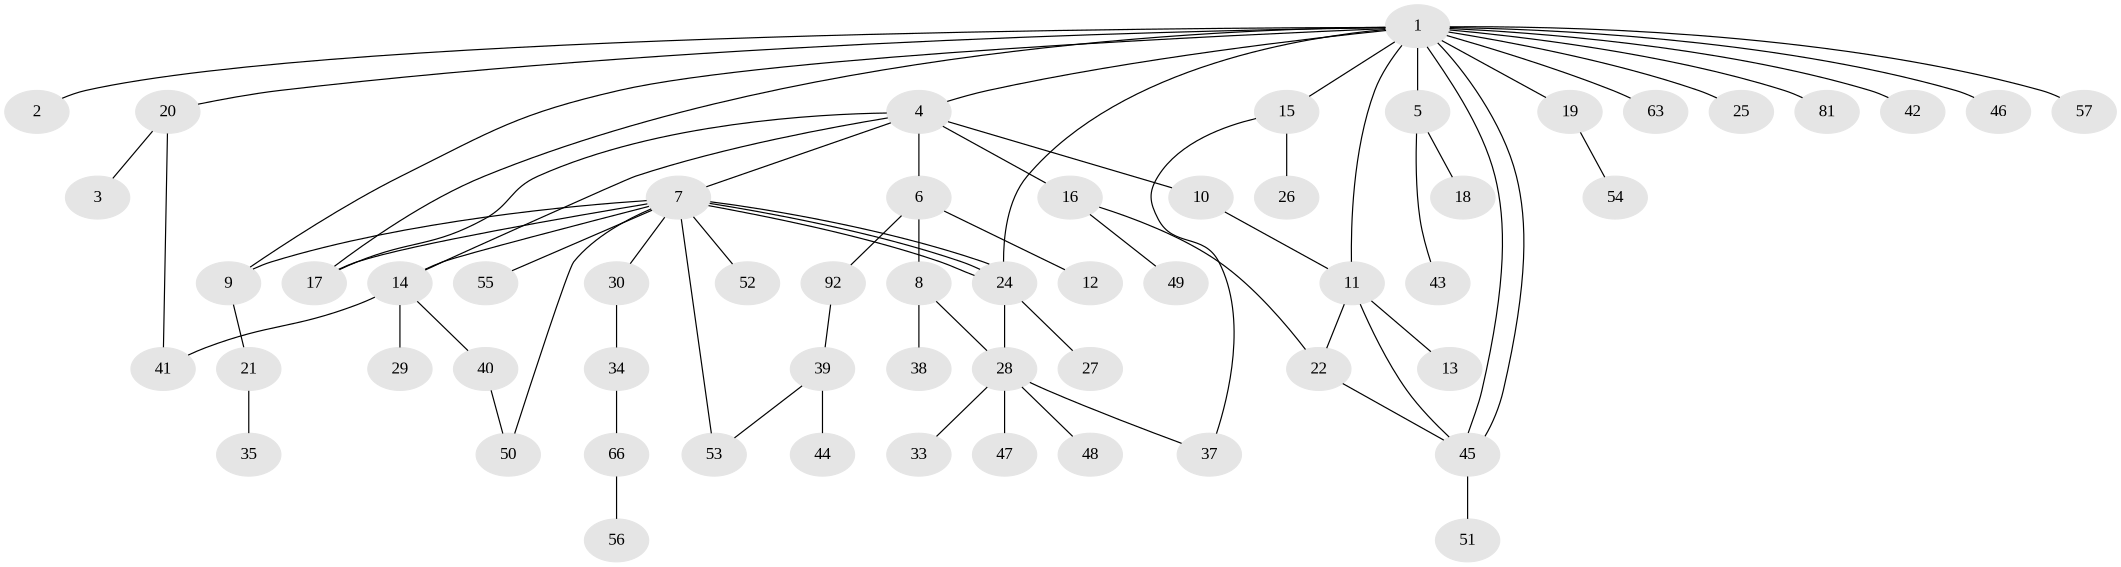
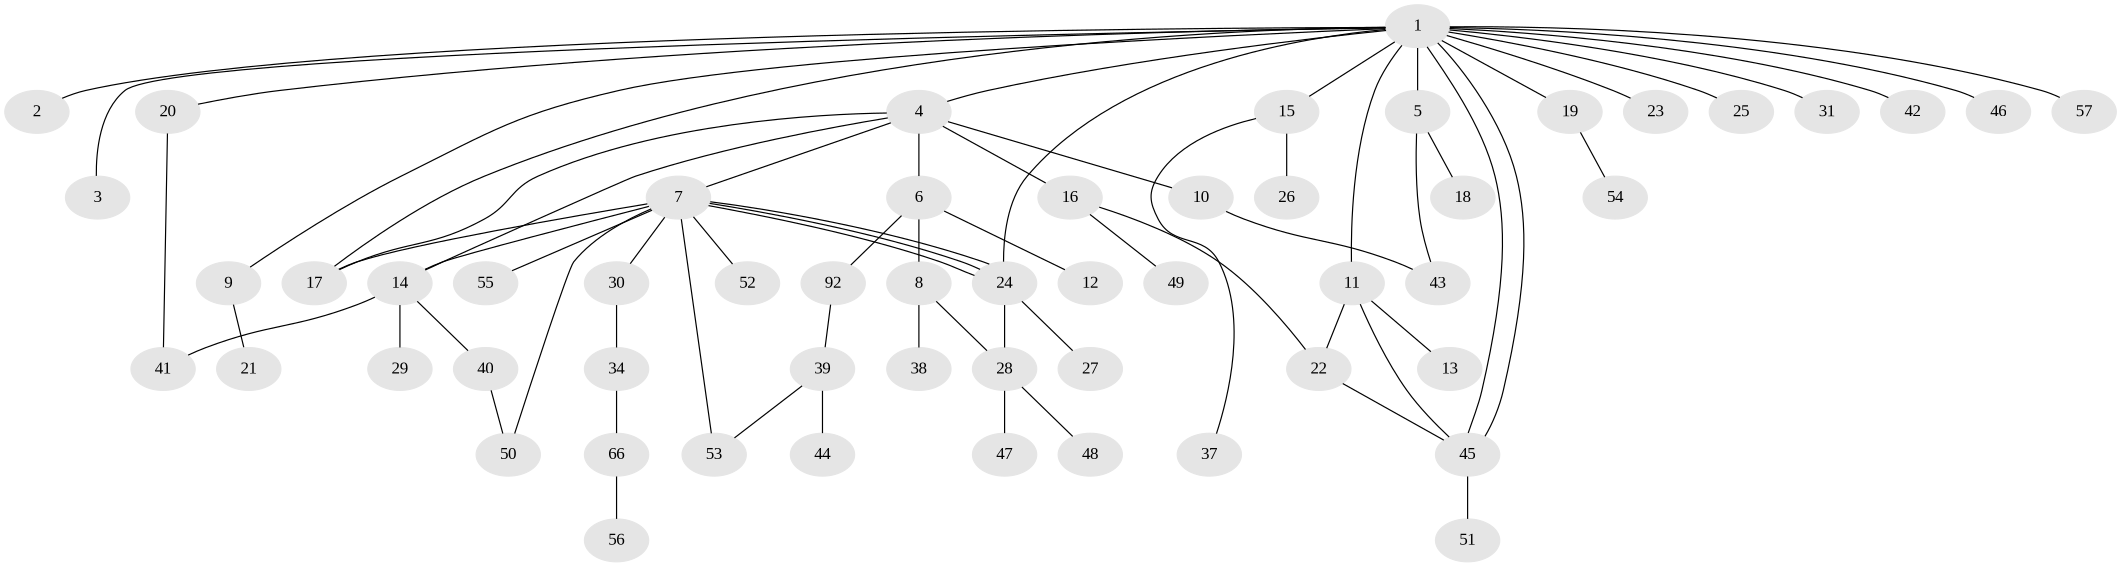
node "63": label "63" -> "23"
node "81": label "81" -> "31"
edge "20" -- "3": now "1" -- "3"
edge "7" -- "9": removed
edge "10" -- "11": now "10" -- "43"
edge "28" -- "37": removed
node "35": removed
node "33": removed
